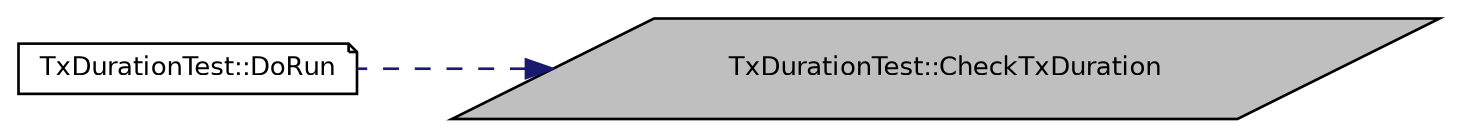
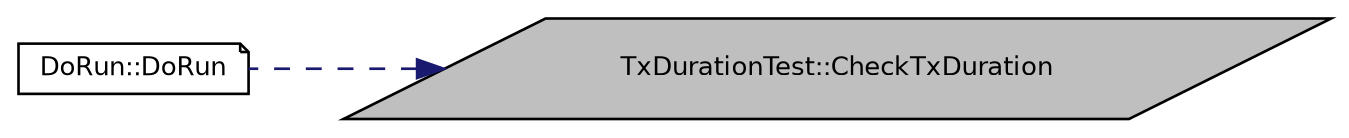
node "TxDurationTest::DoRun": label "TxDurationTest::DoRun" -> "DoRun::DoRun"
